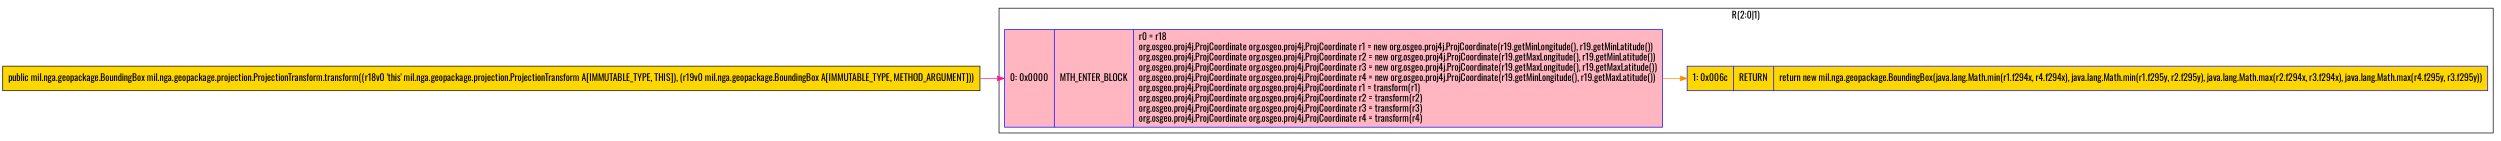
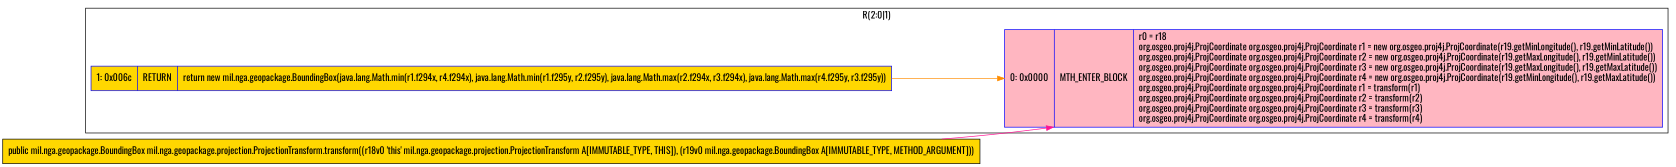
edge "0: 0x0000" -> "1: 0x006c": reversed
